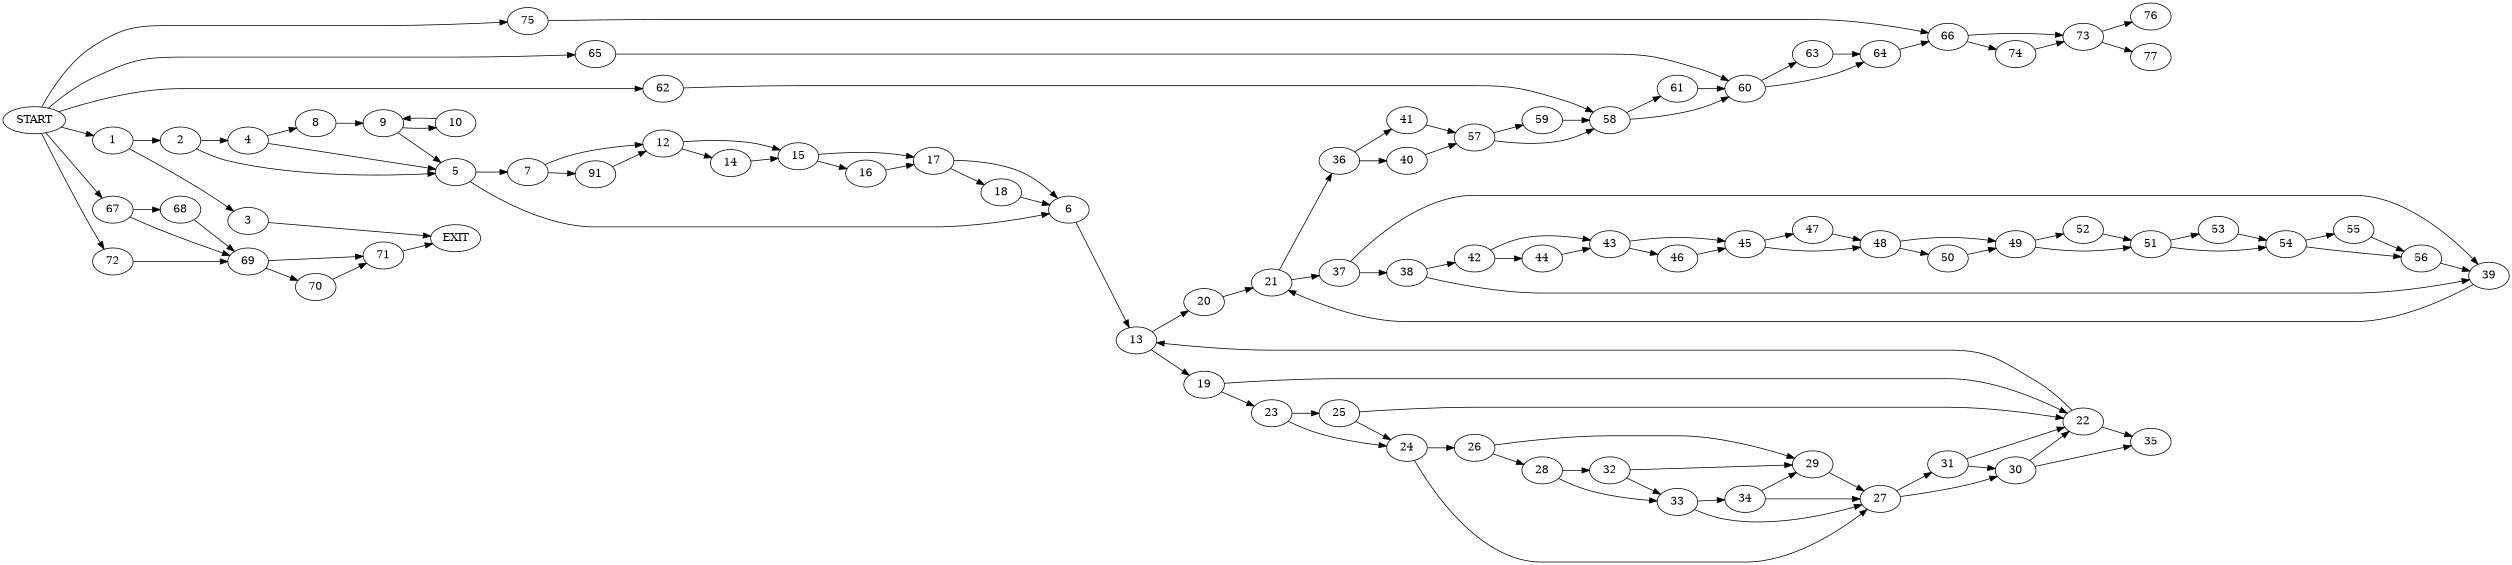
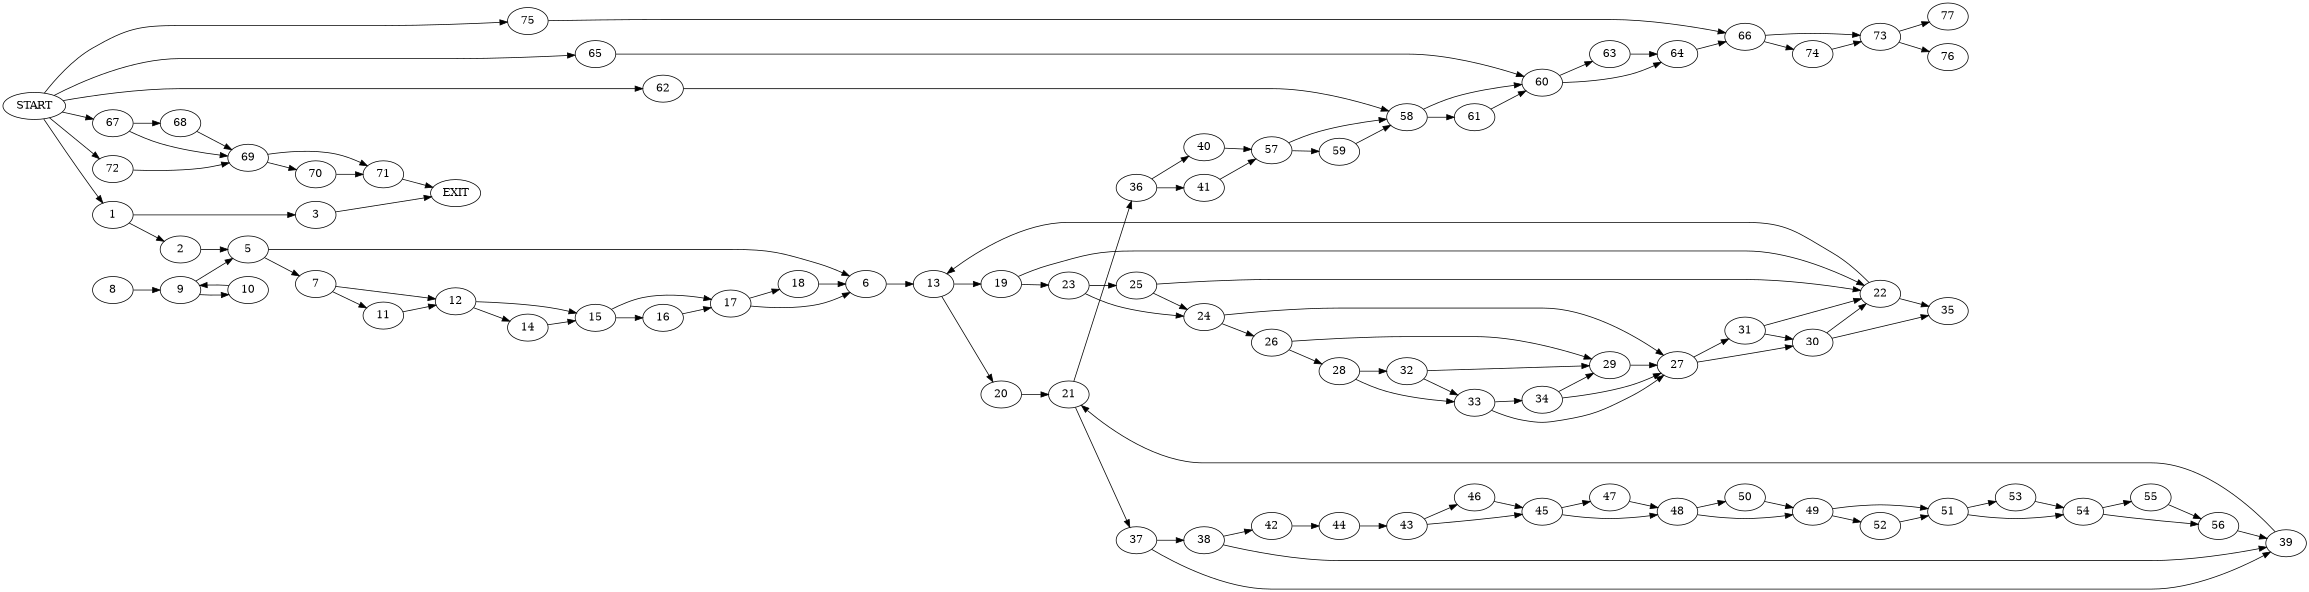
node "4": removed
node "91": label "91" -> "11"
edge "42" -> "43": removed
